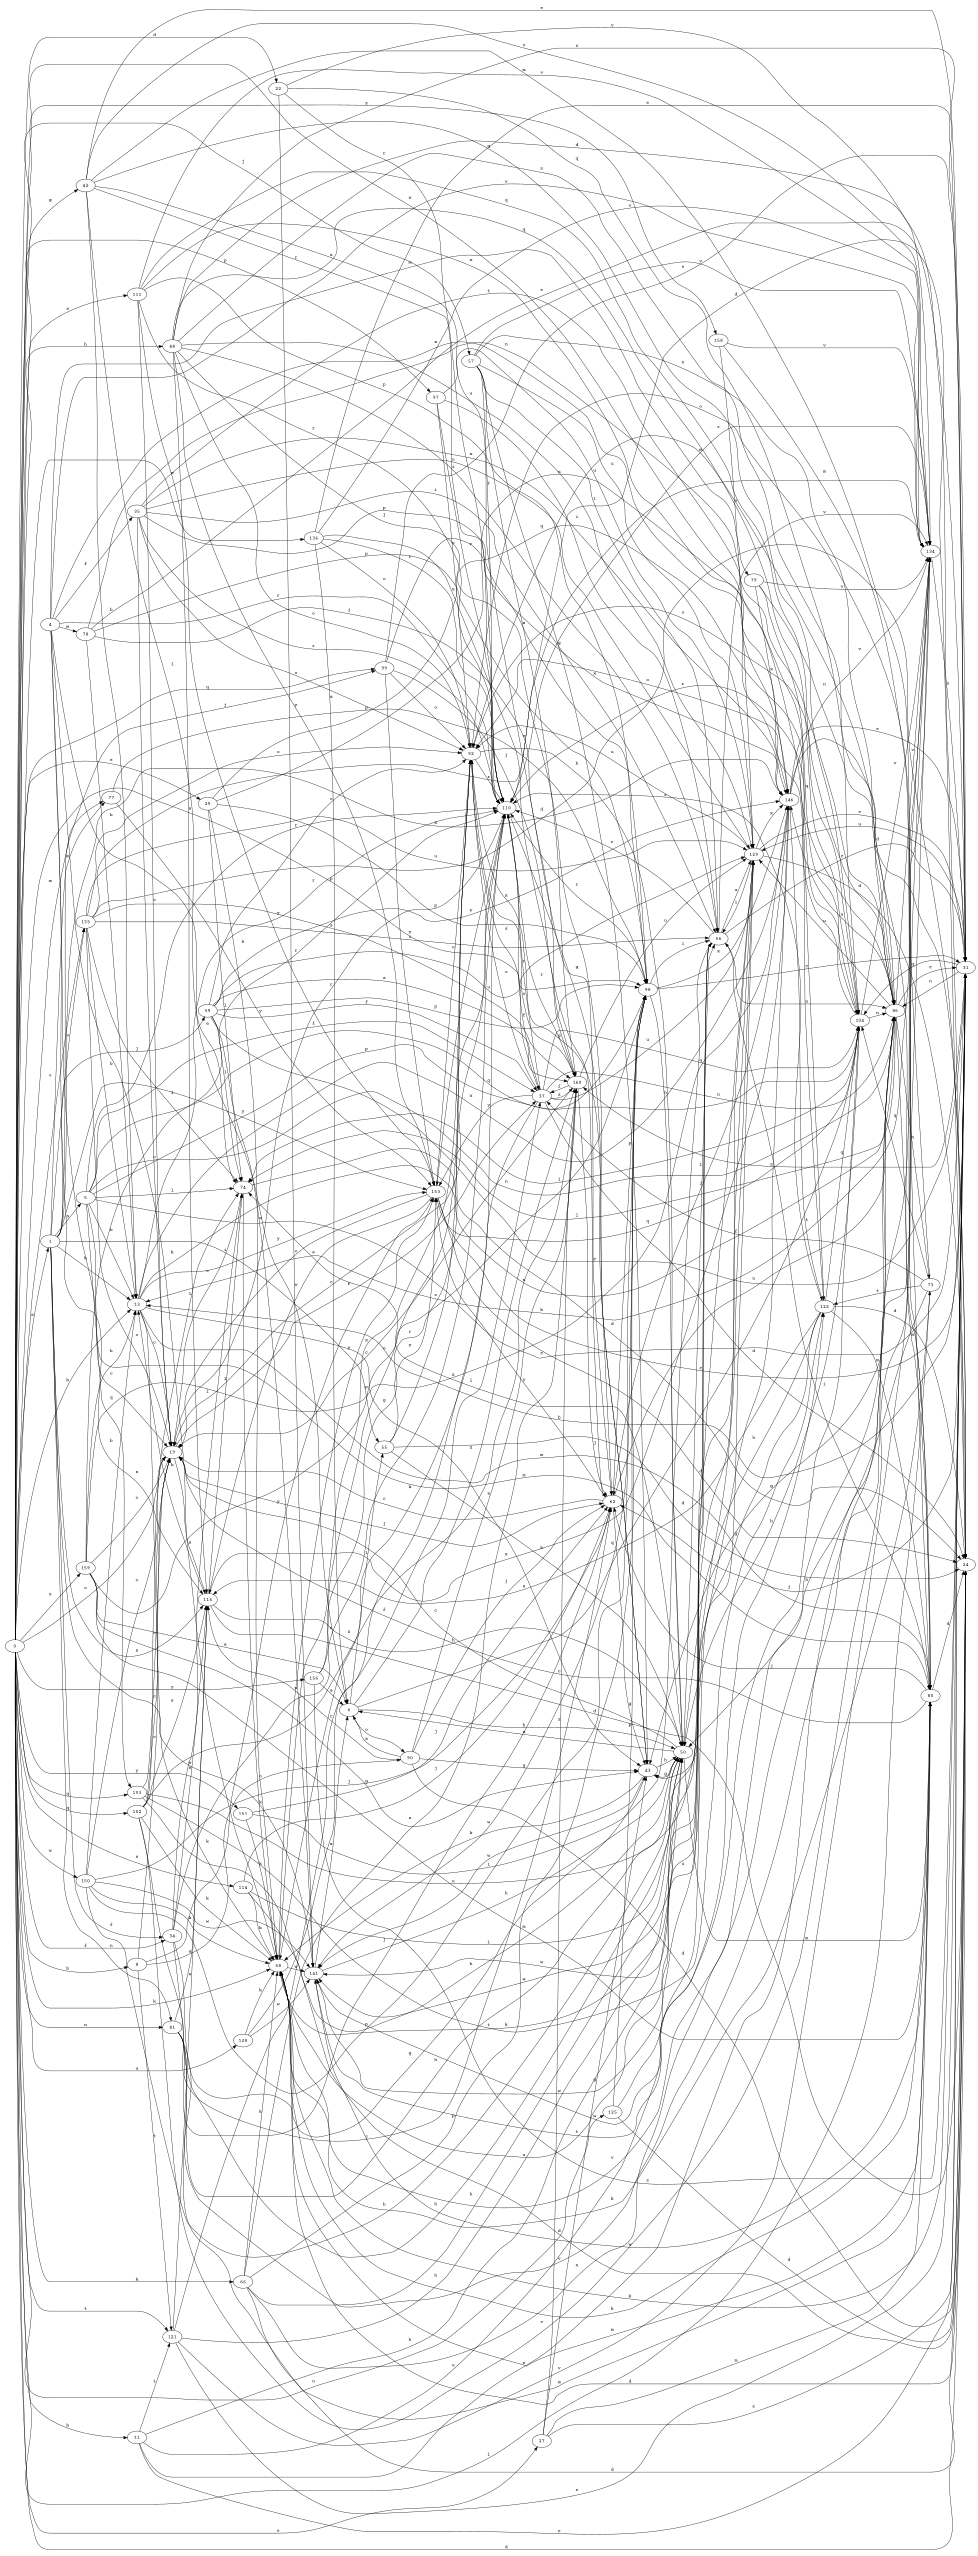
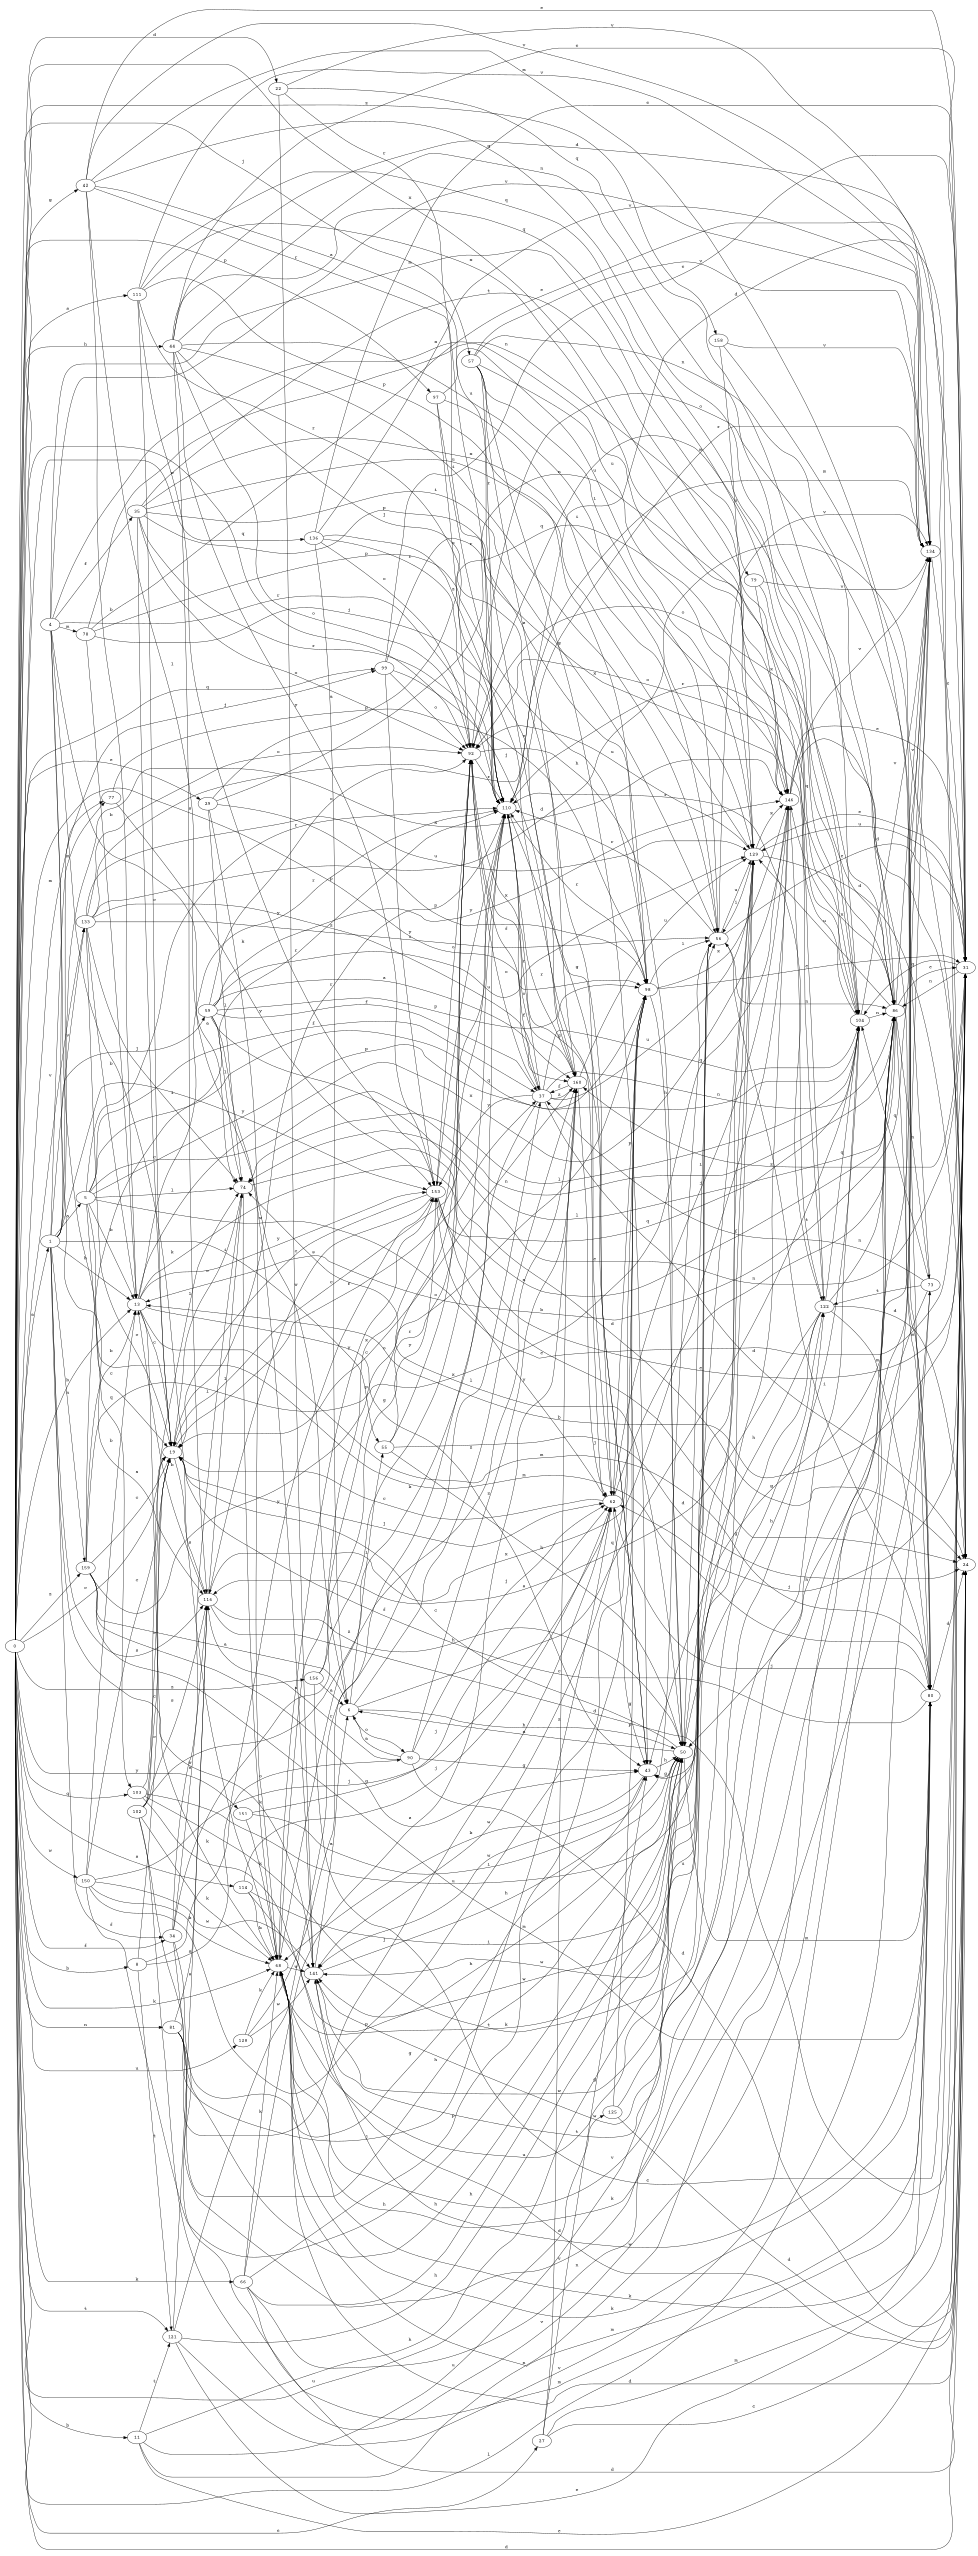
edge "79" -> "86": now "122" -> "86"
edge "1" -> "81": now "1" -> "159"
edge "0" -> "102": now "0" -> "92"
